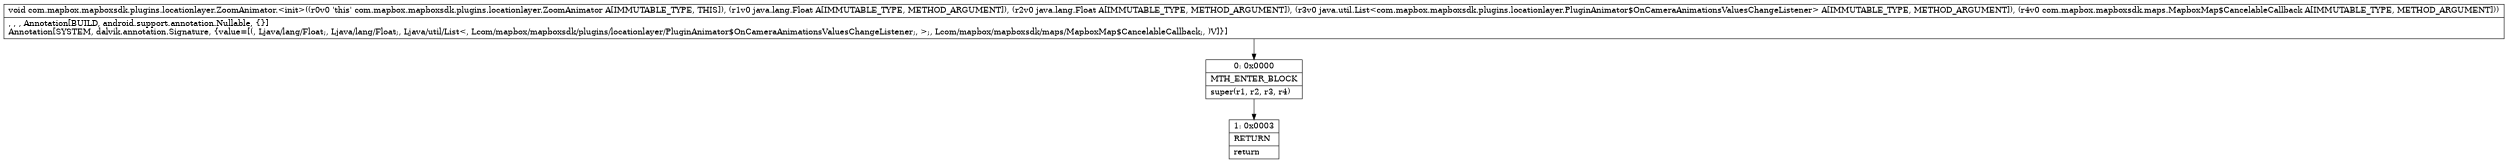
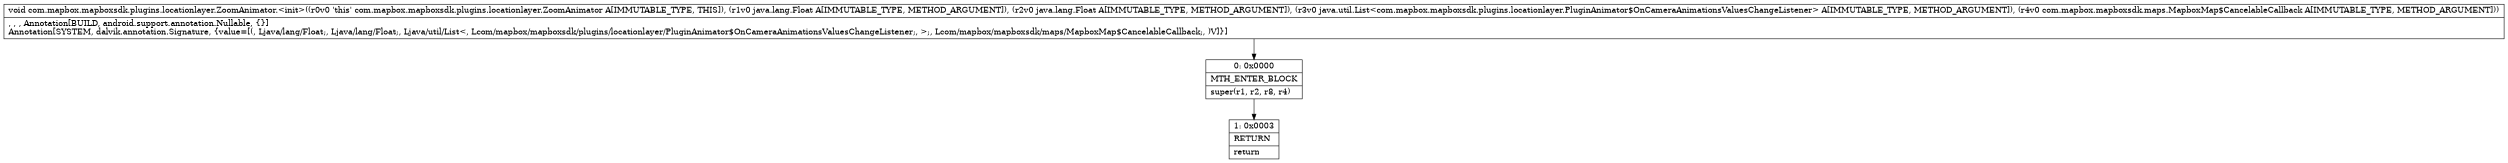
node "0: 0x0000": text "super(r1, r2, r3, r4)" -> "super(r1, r2, r8, r4)"
